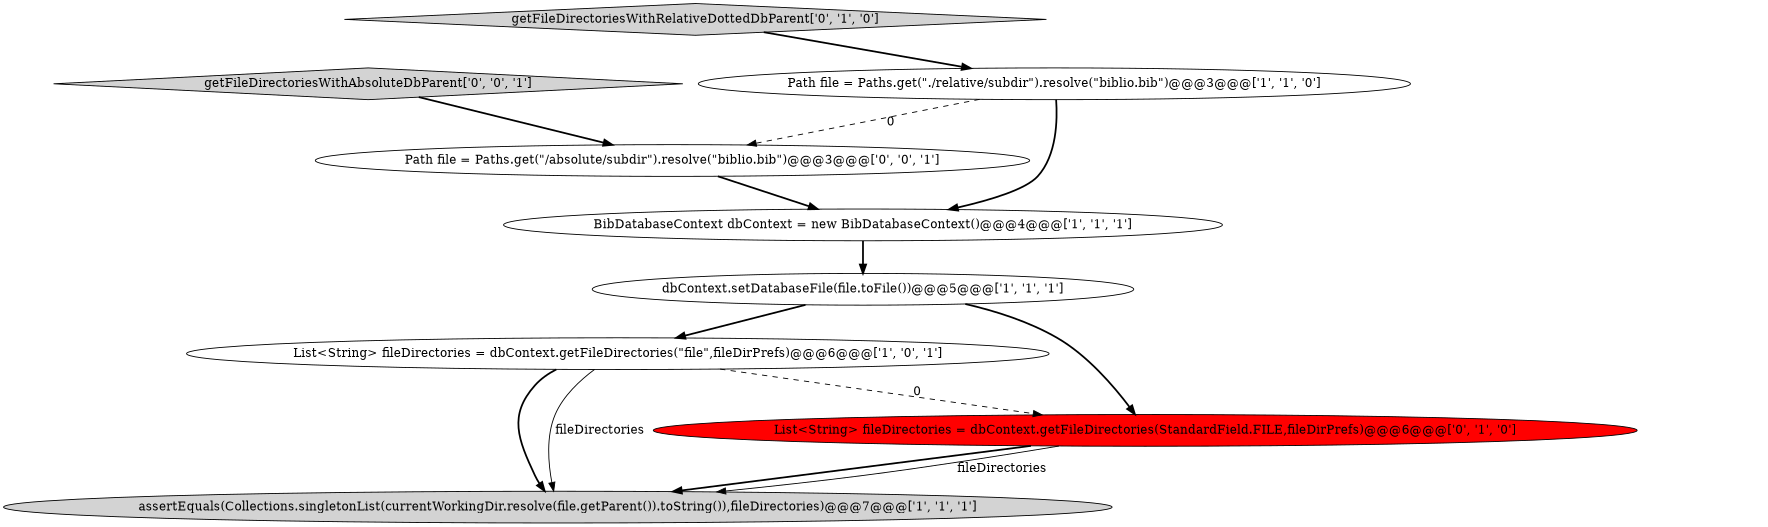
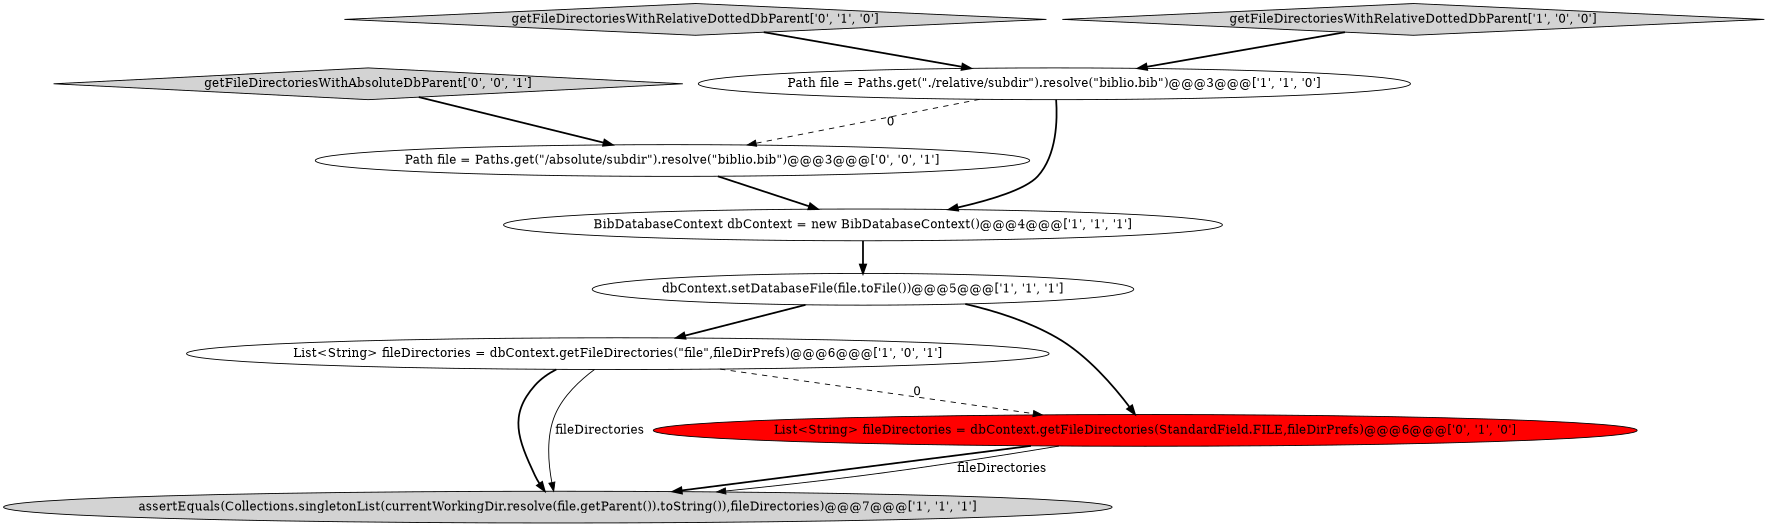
node "getFileDirectoriesWithRelativeDottedDbParent['1', '0', '0']": added
